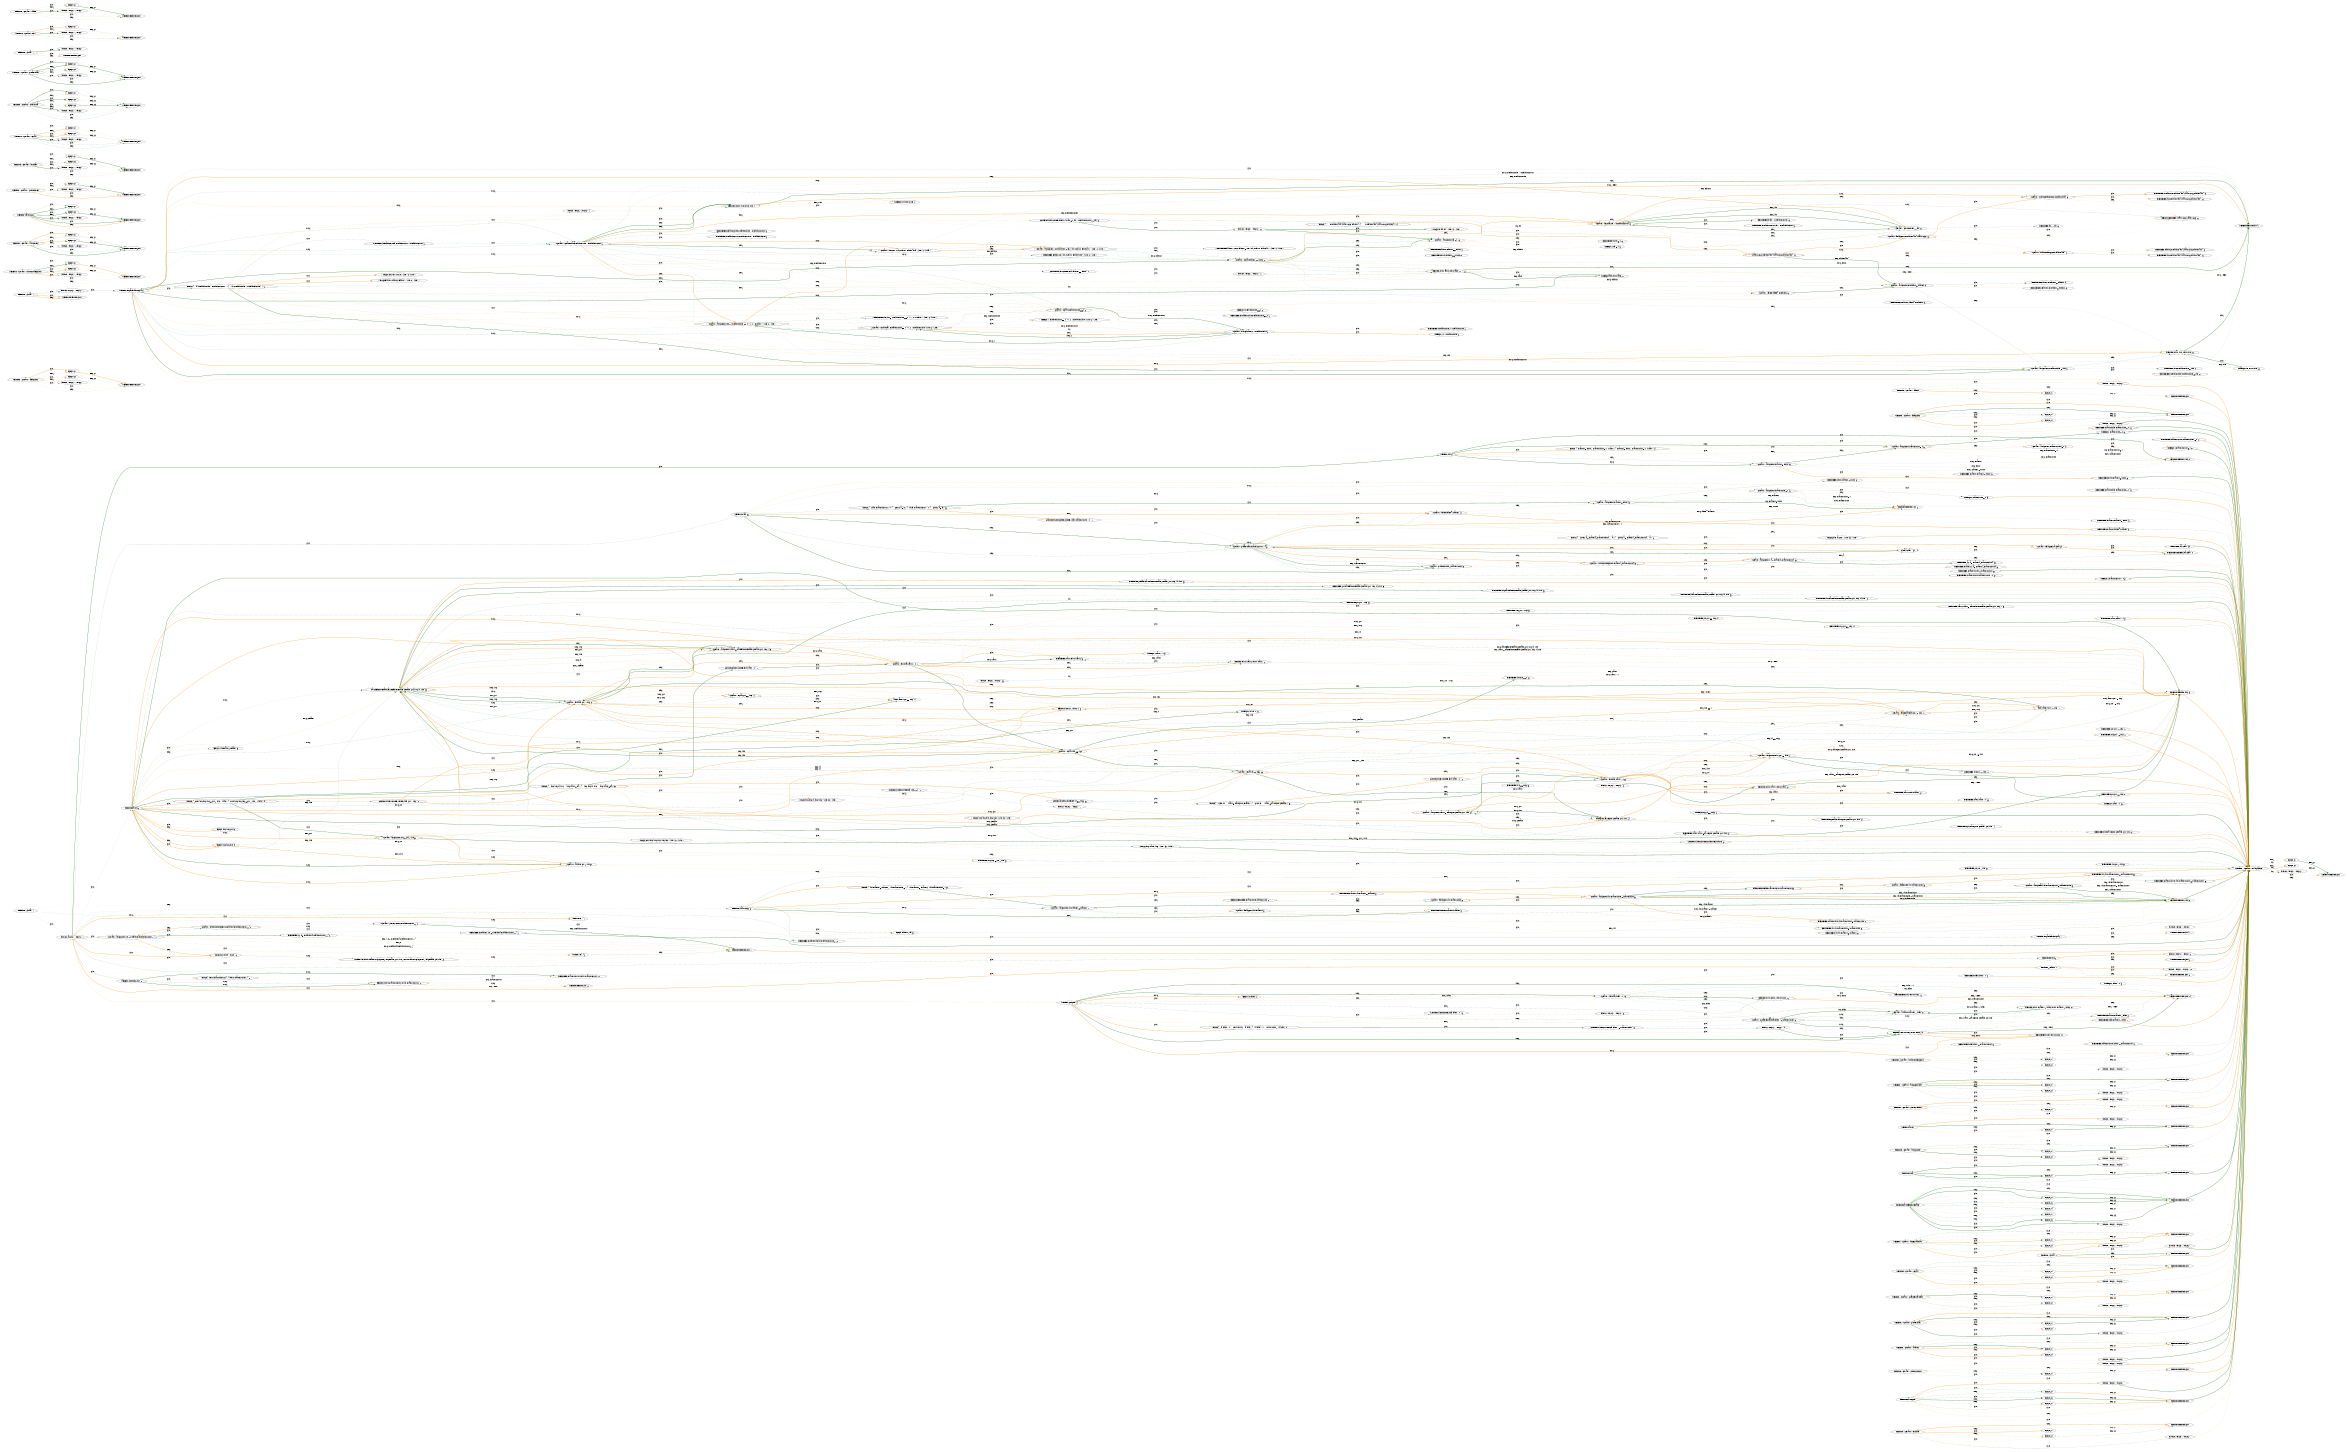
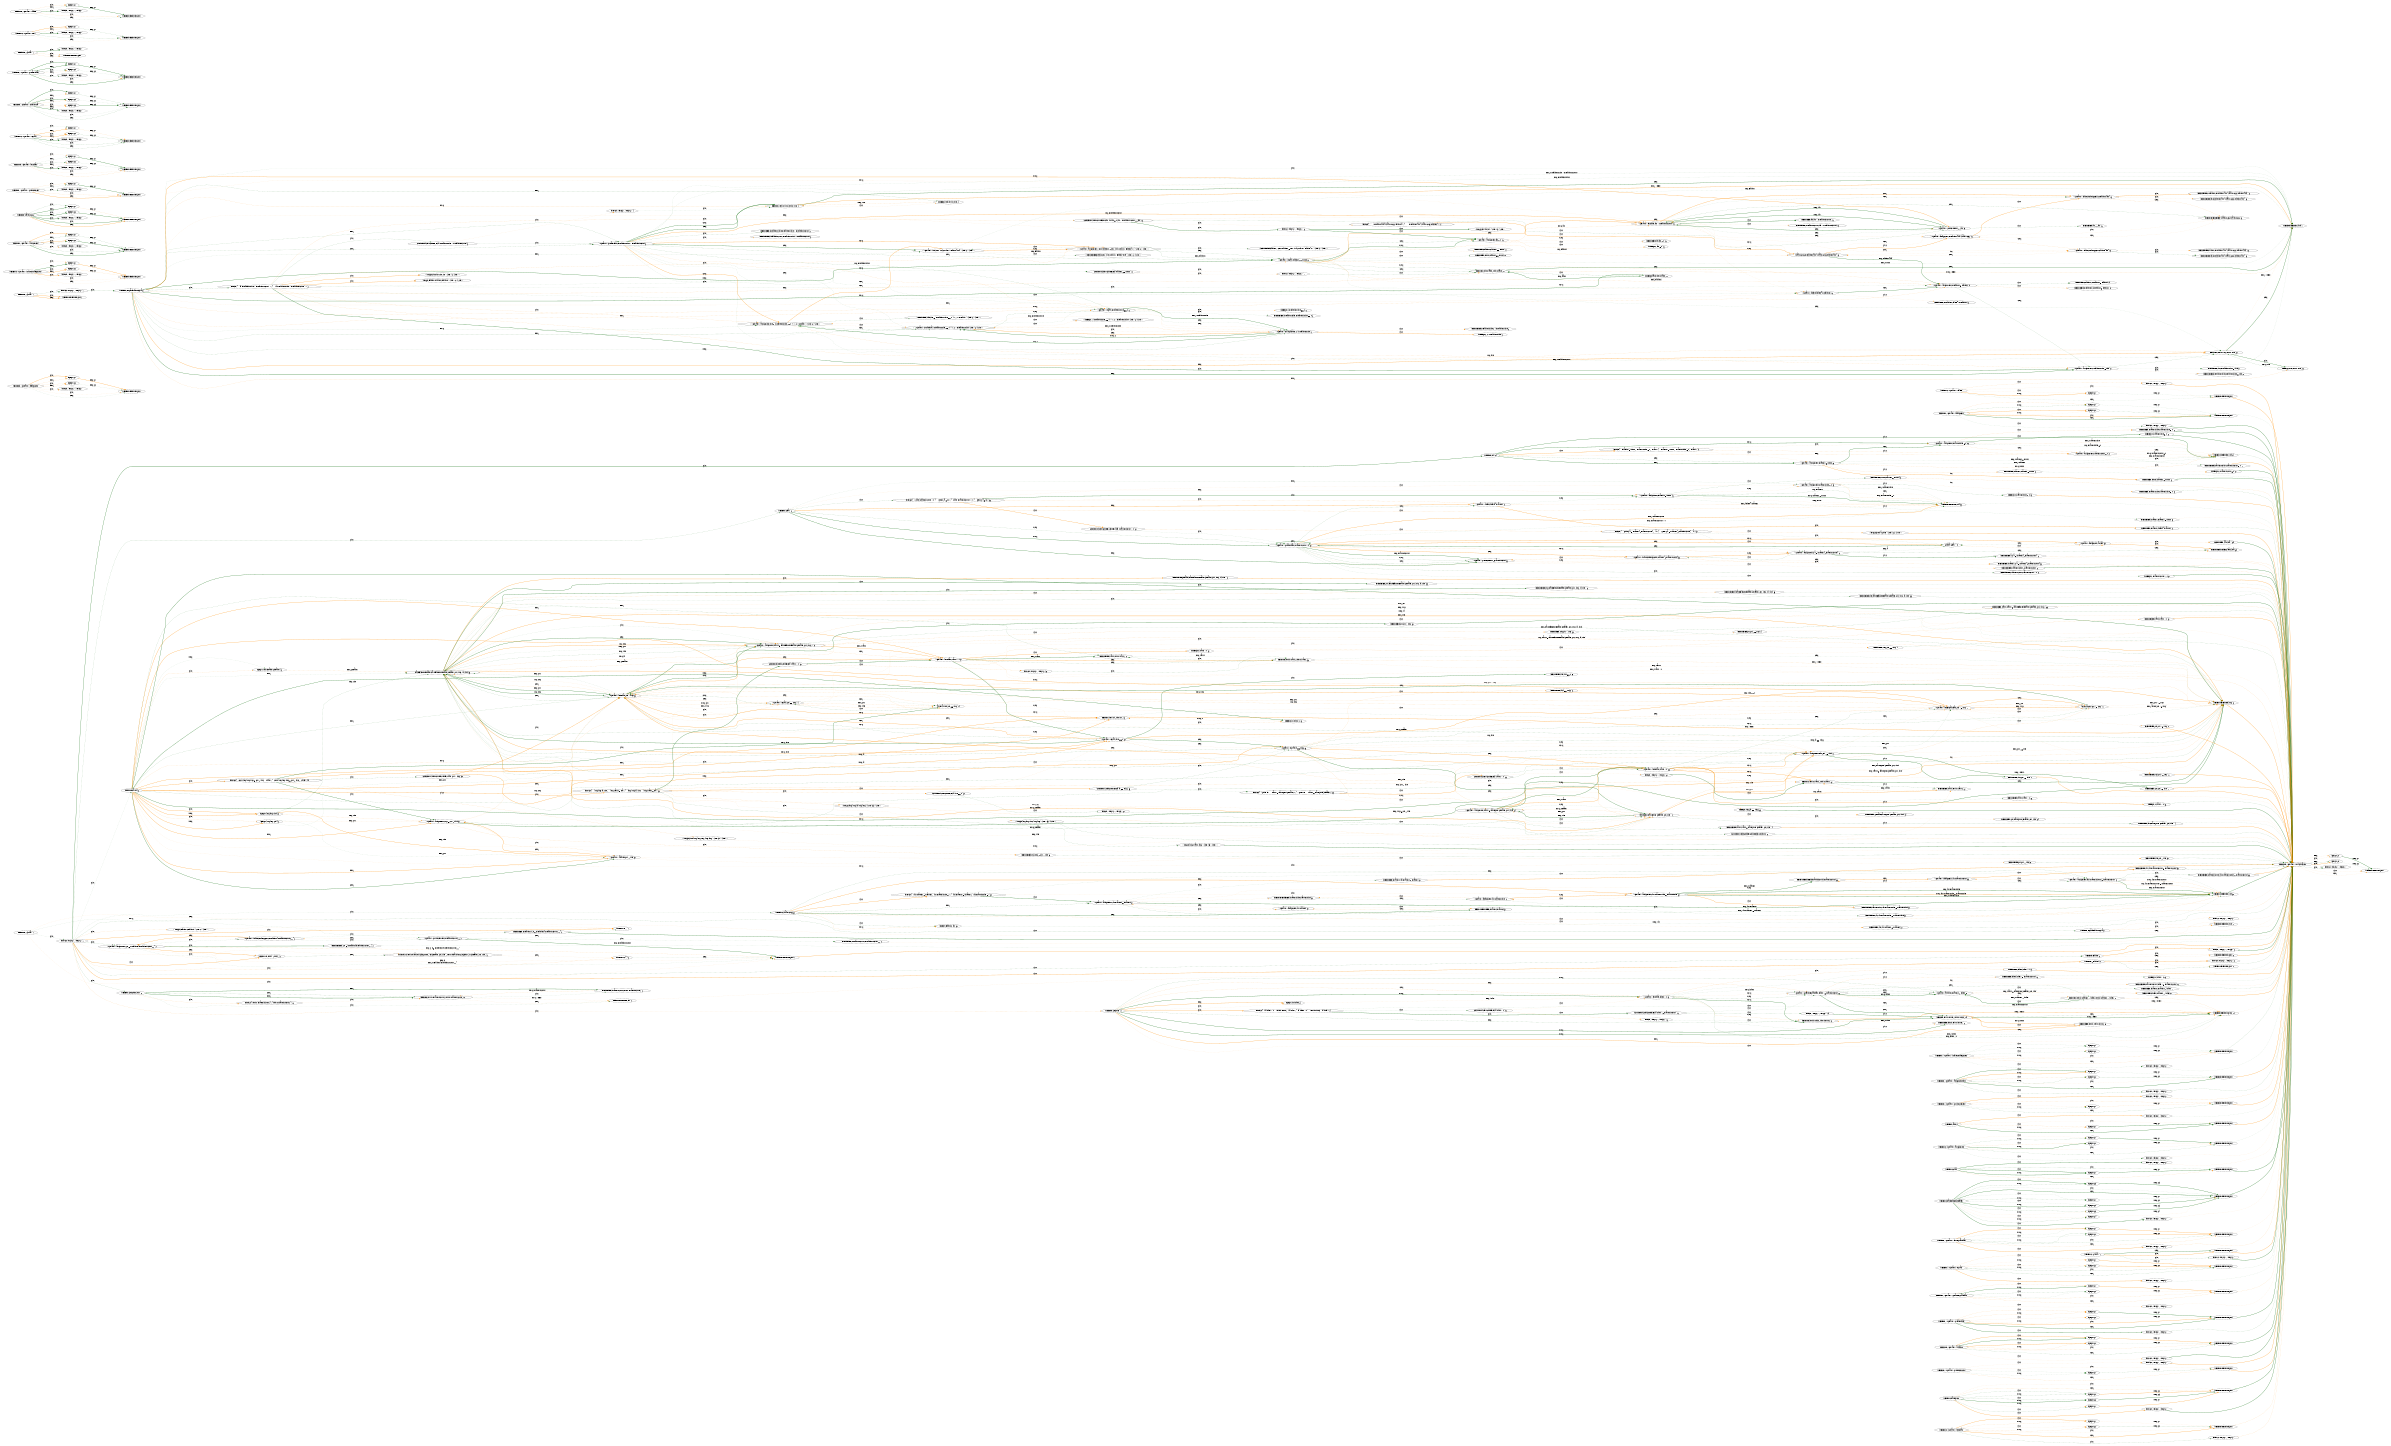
node "<(LOCAL,Edition e: Edition)<SUB>2</SUB>>": added
